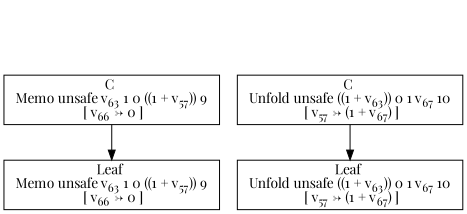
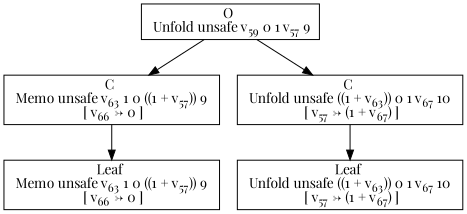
node "O": added
